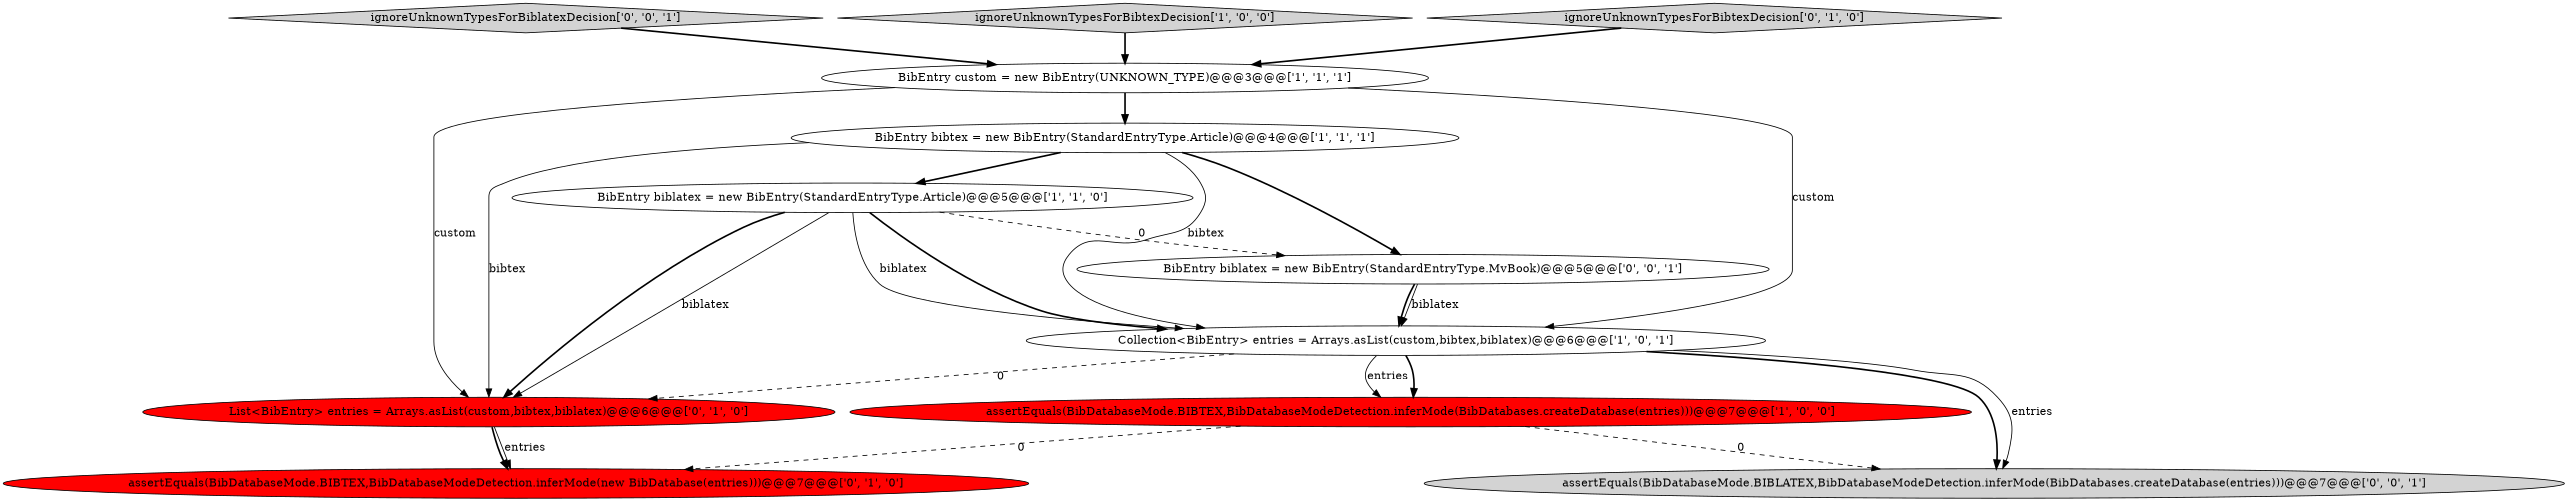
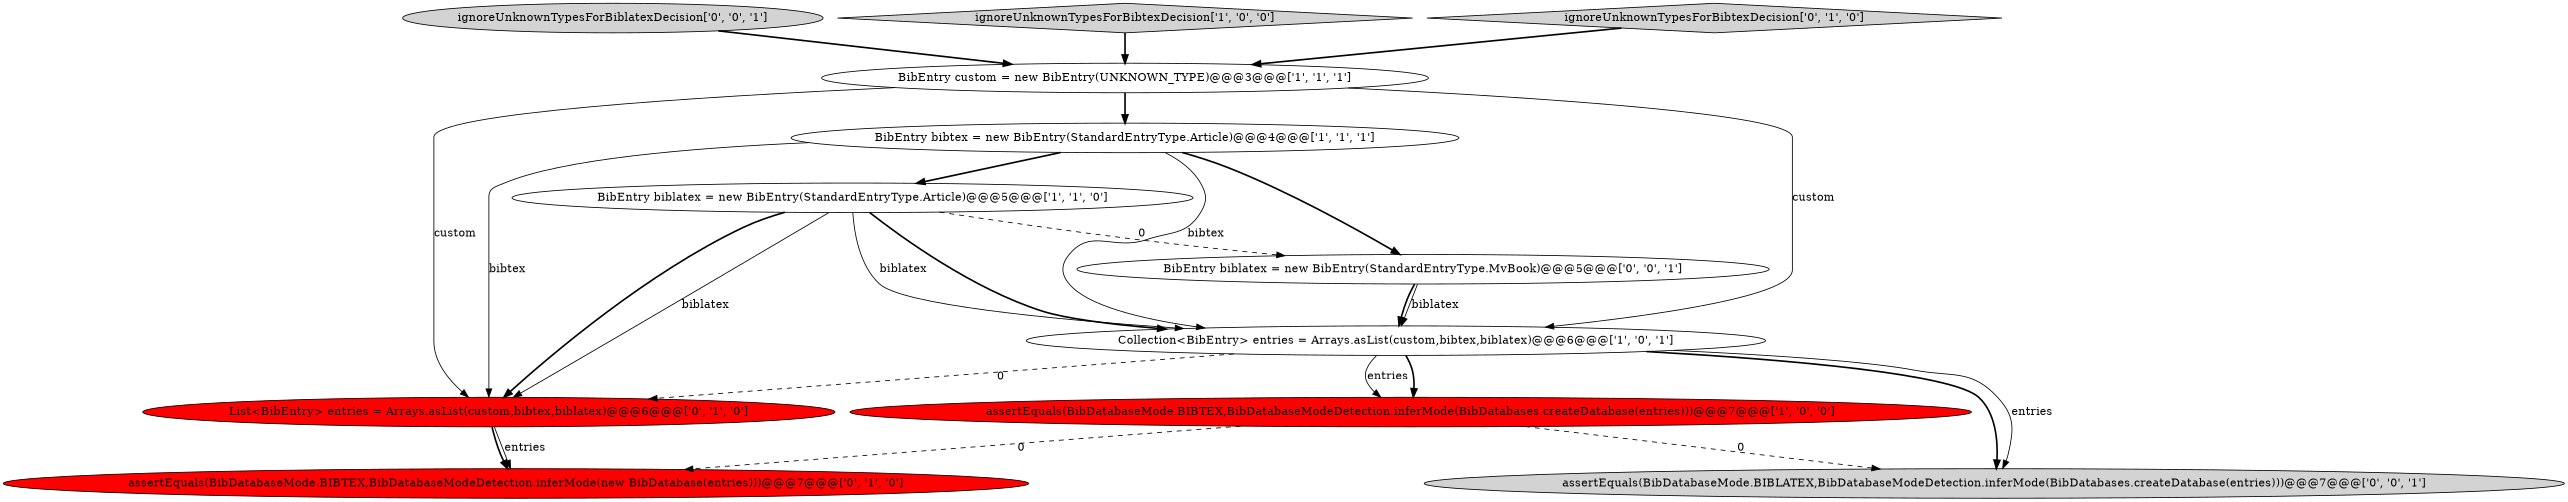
node "ignoreUnknownTypesForBiblatexDecision['0', '0', '1']": shape diamond -> ellipse
